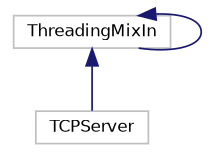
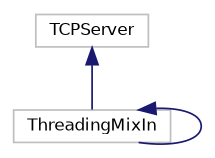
edge "TCPServer" -> "ThreadingMixIn": reversed
